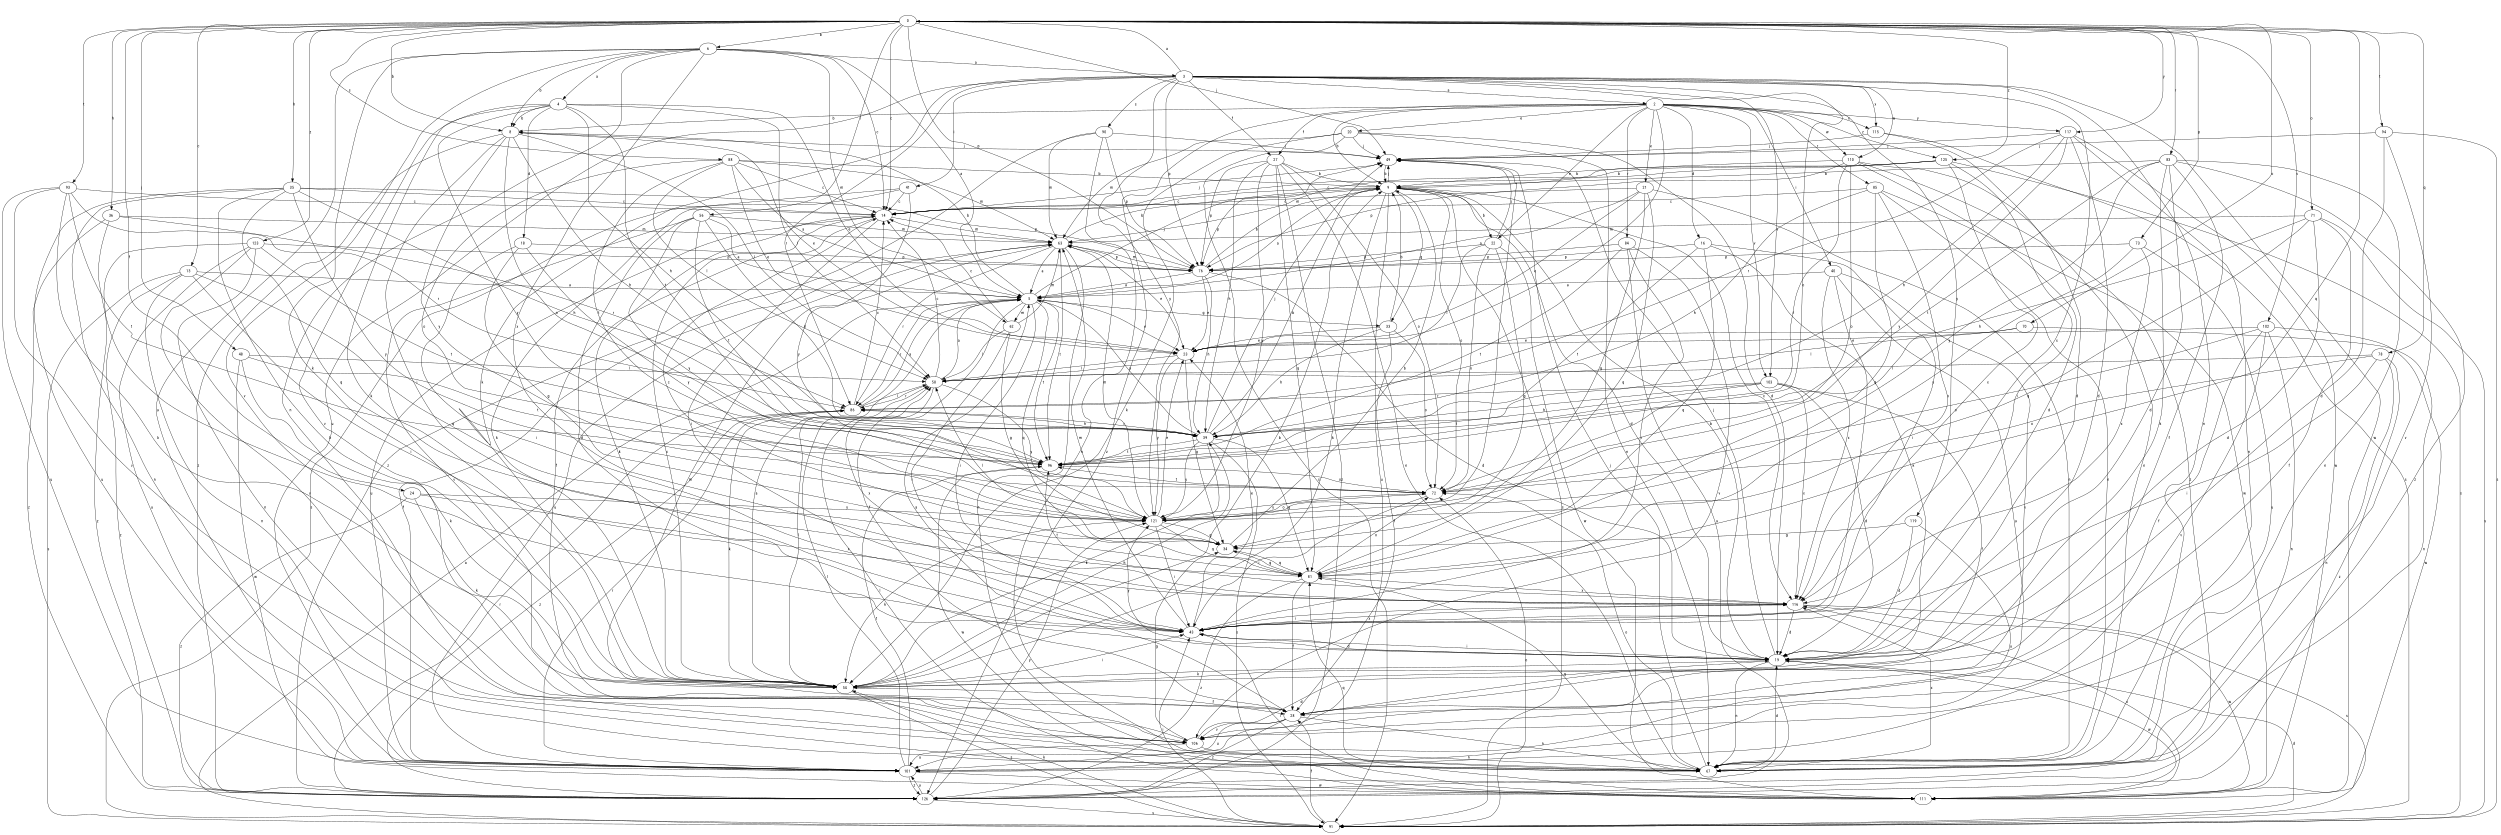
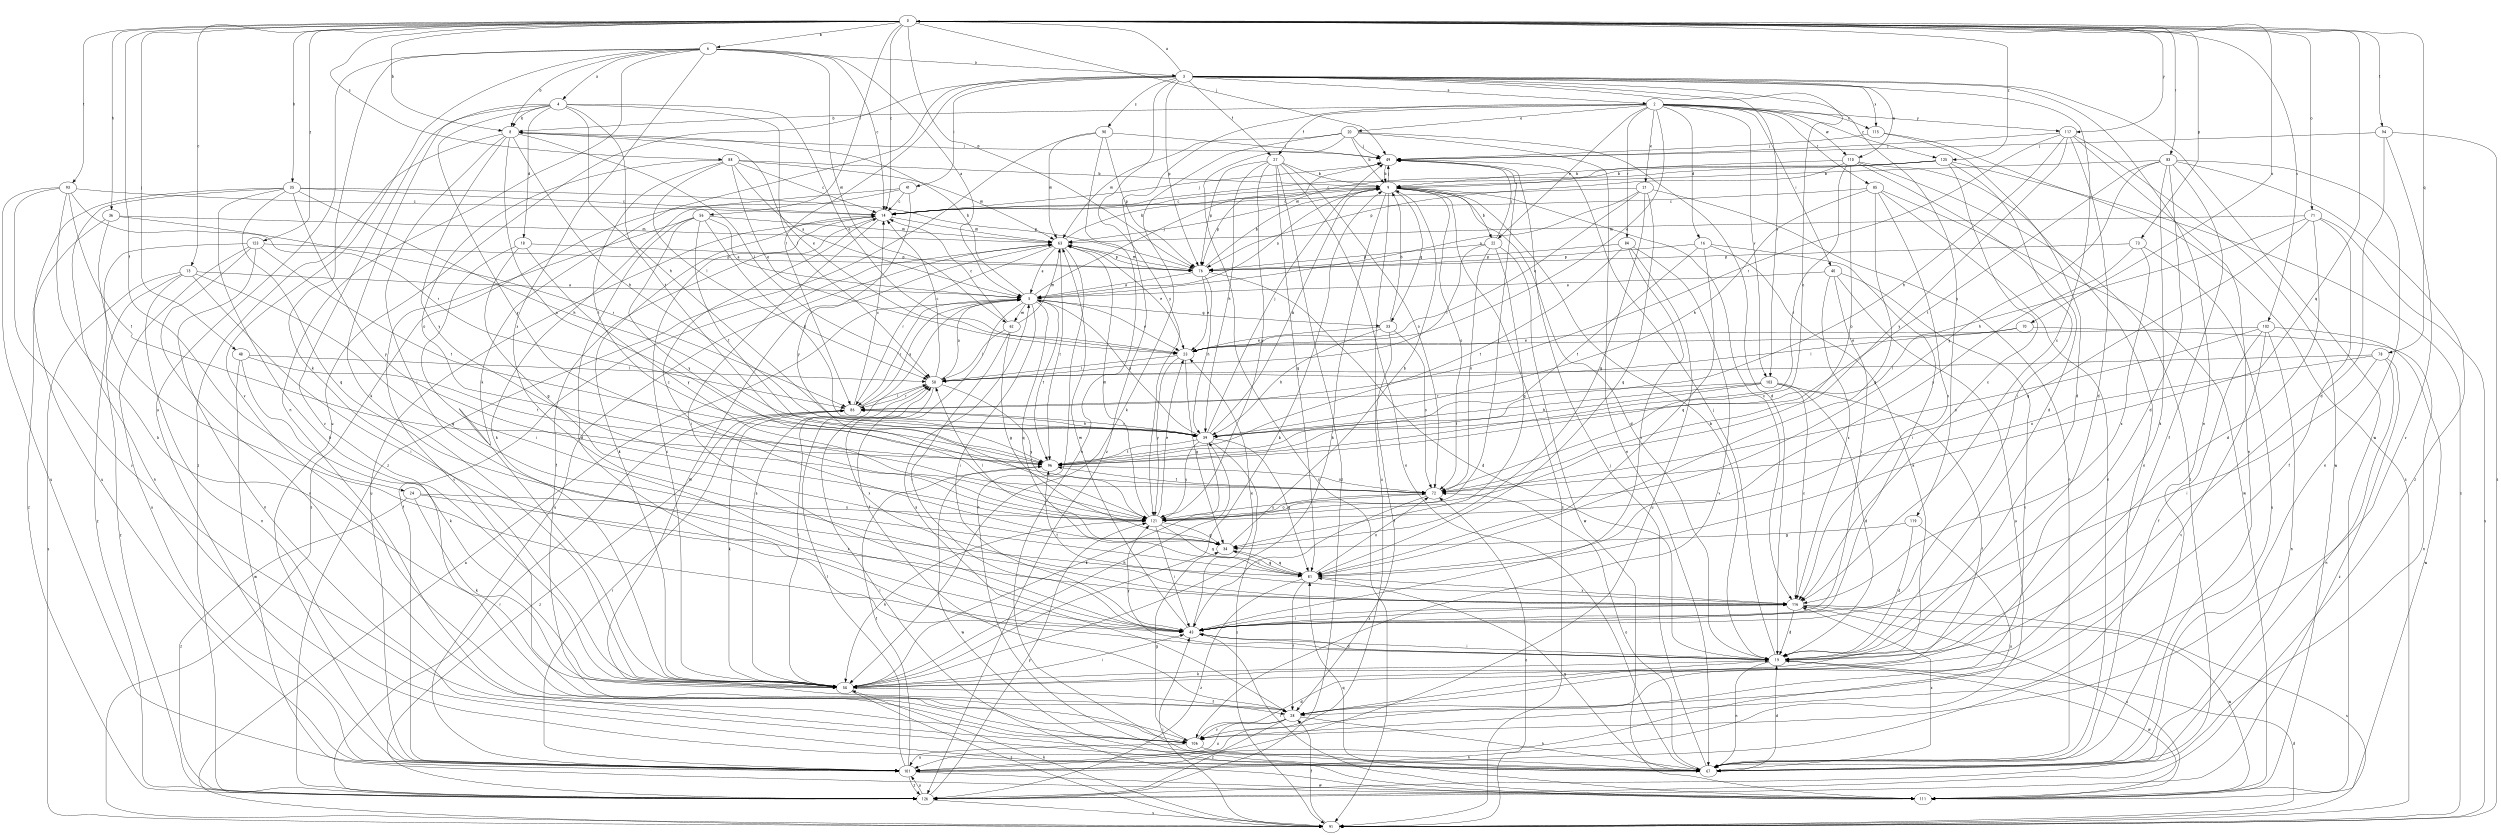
edge "2" -> "9": now "20" -> "9"
edge "84" -> "126": now "84" -> "101"
